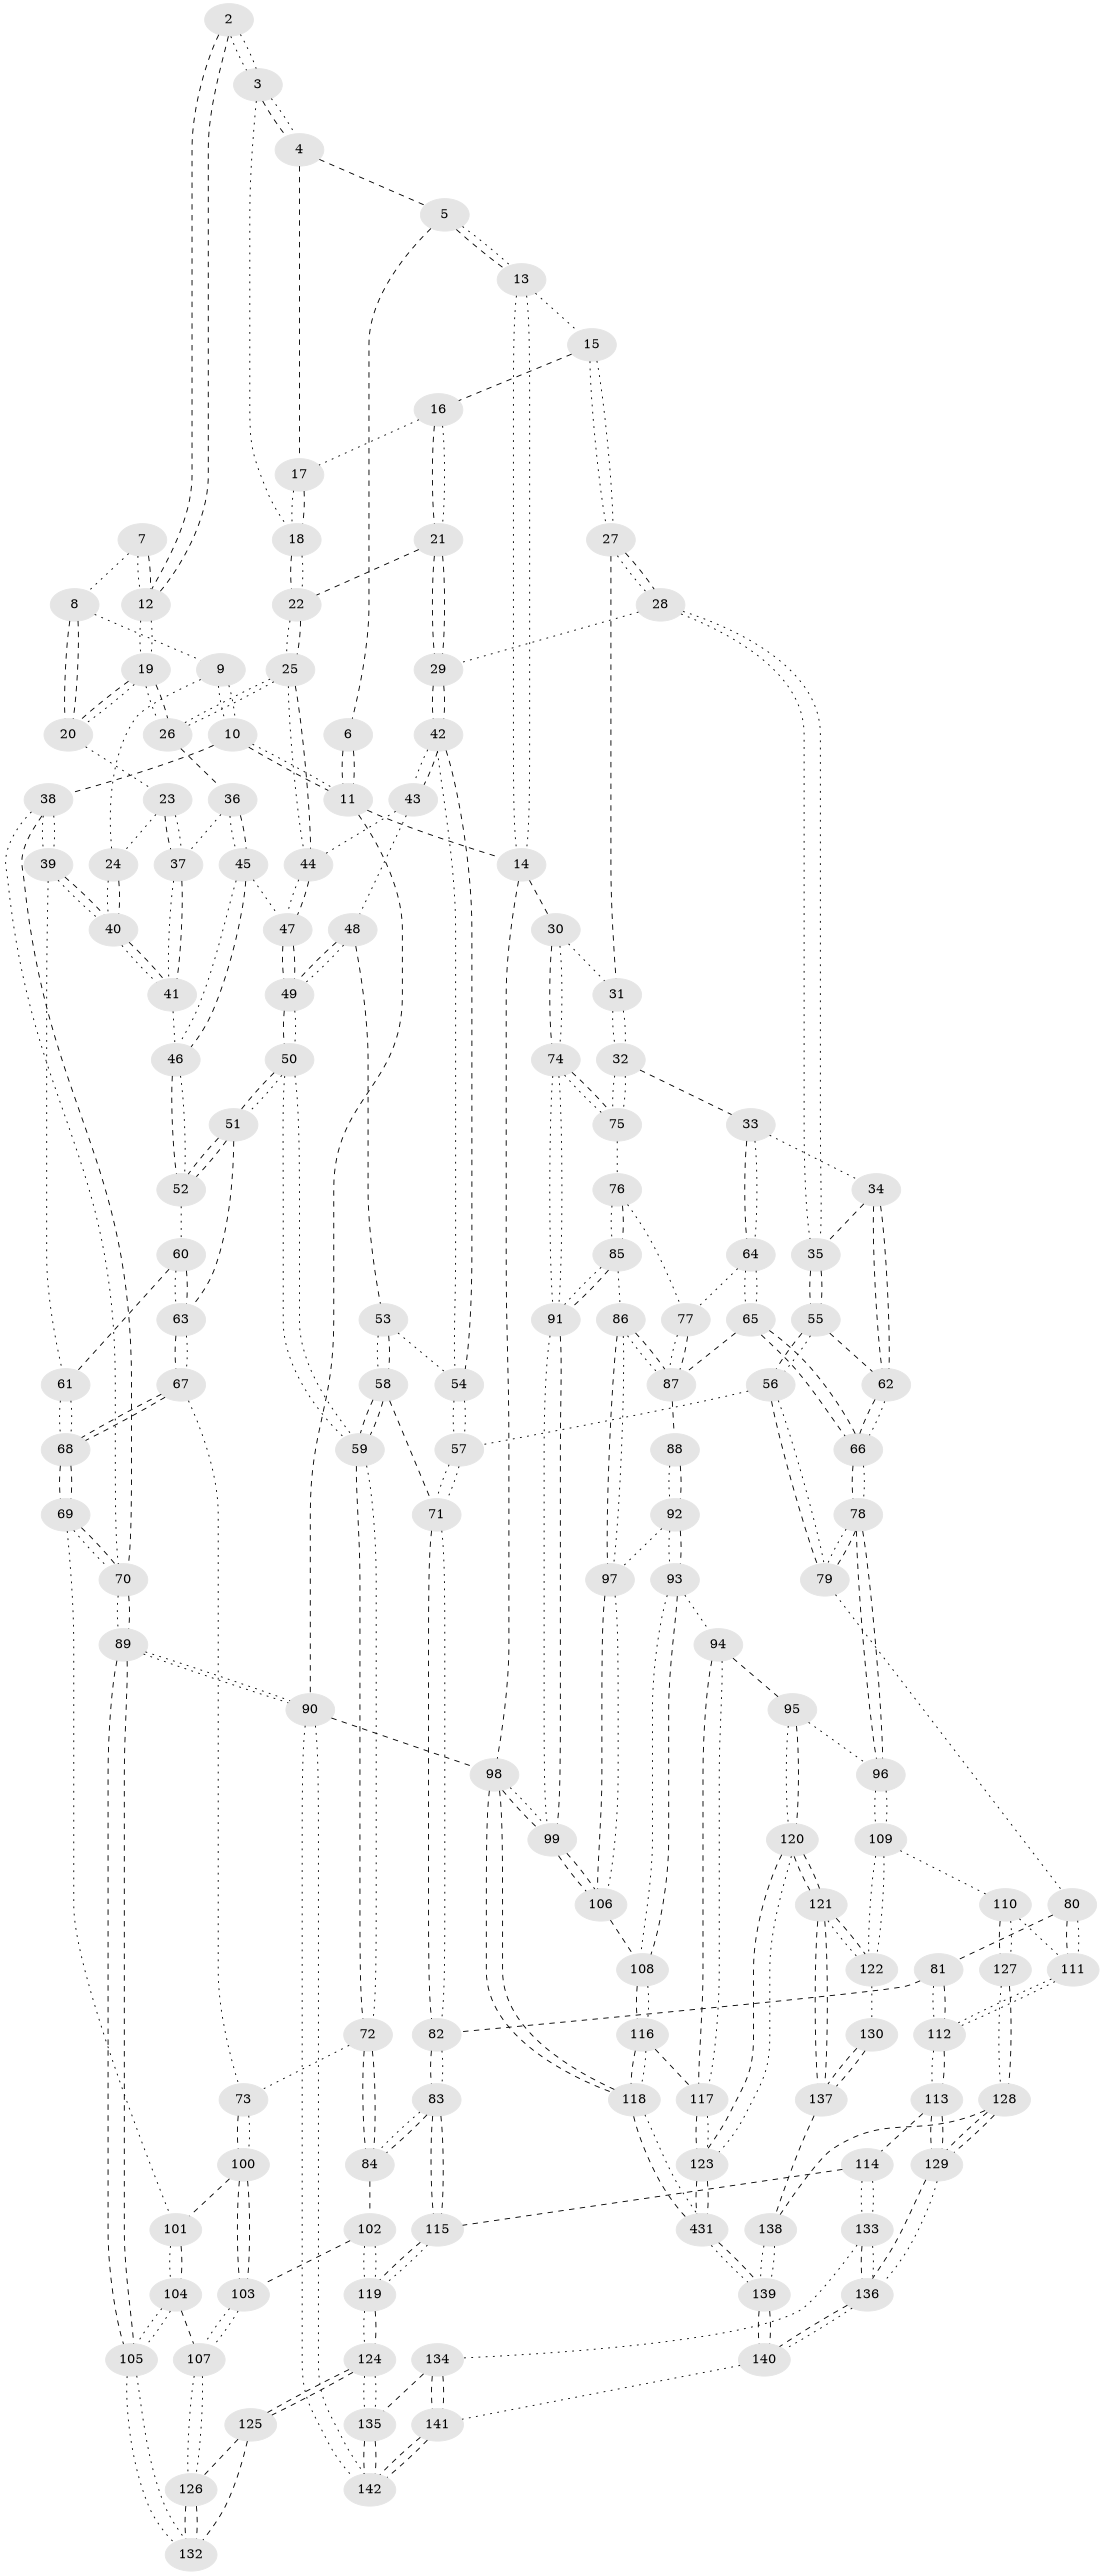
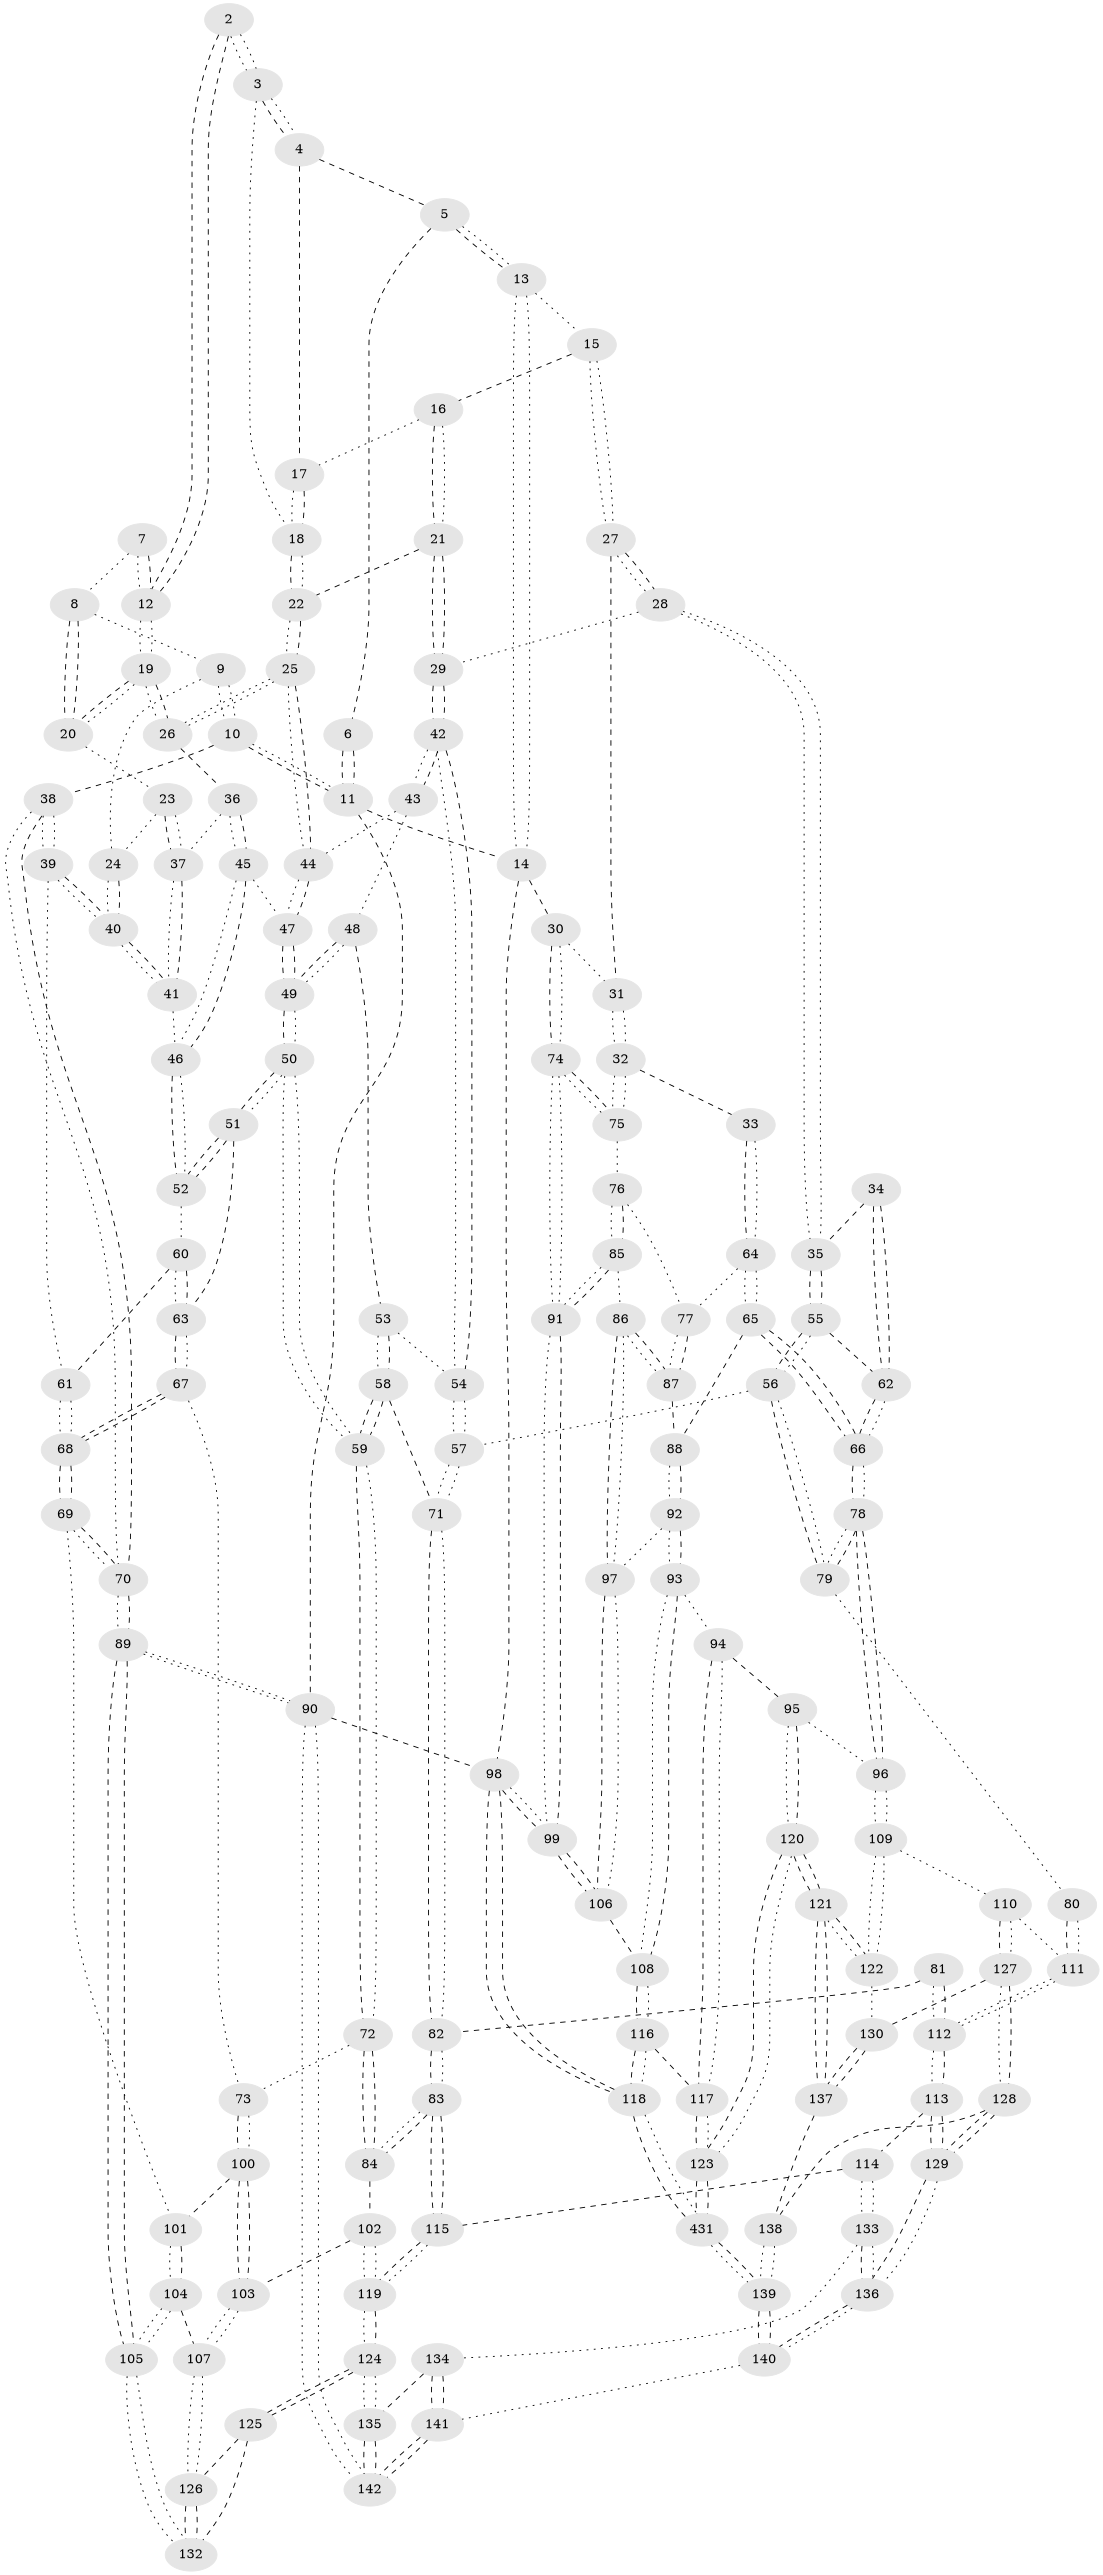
edge "33" -- "34": removed
edge "65" -- "87": now "65" -- "88"
edge "80" -- "81": removed
edge "127" -- "130": added
